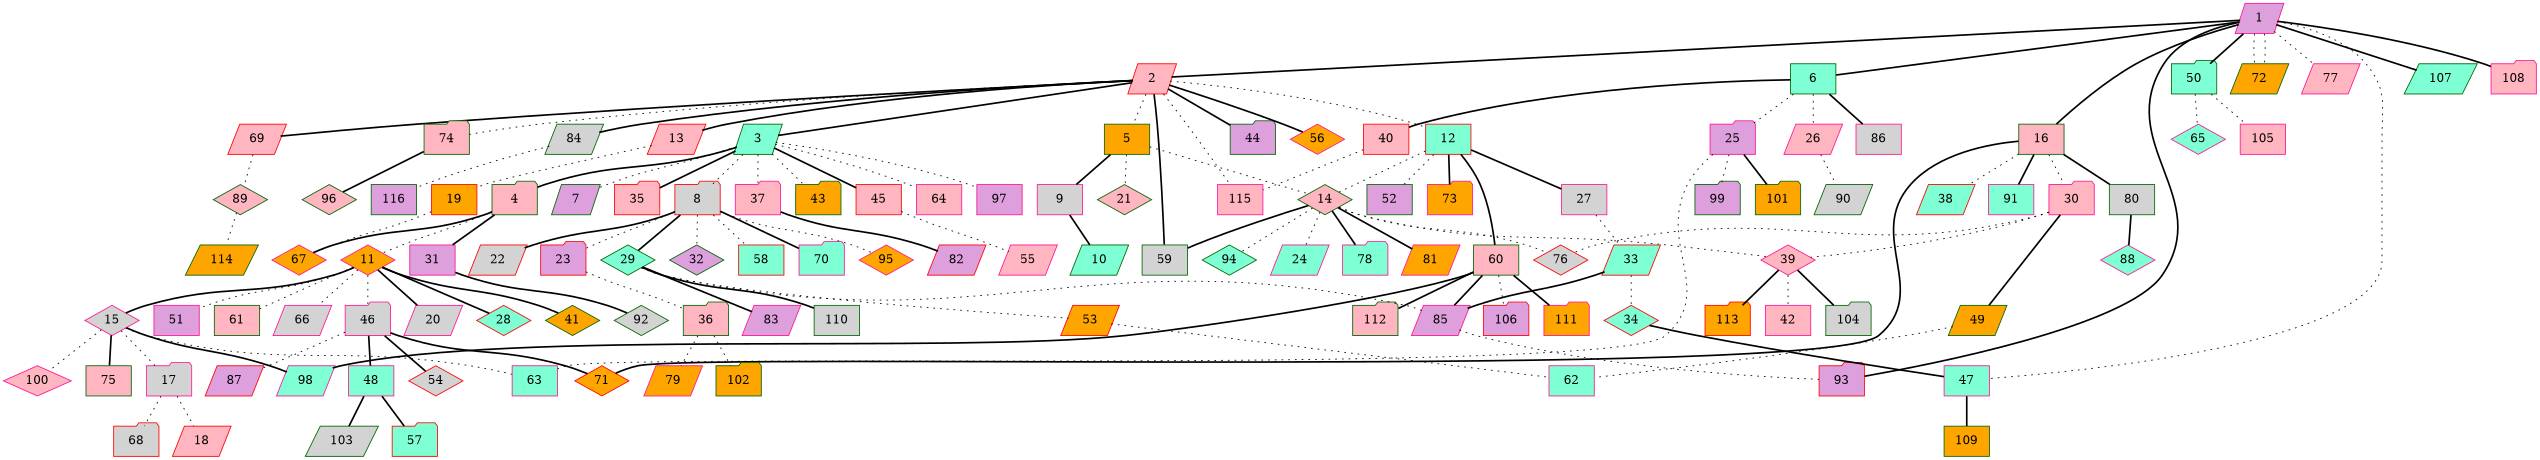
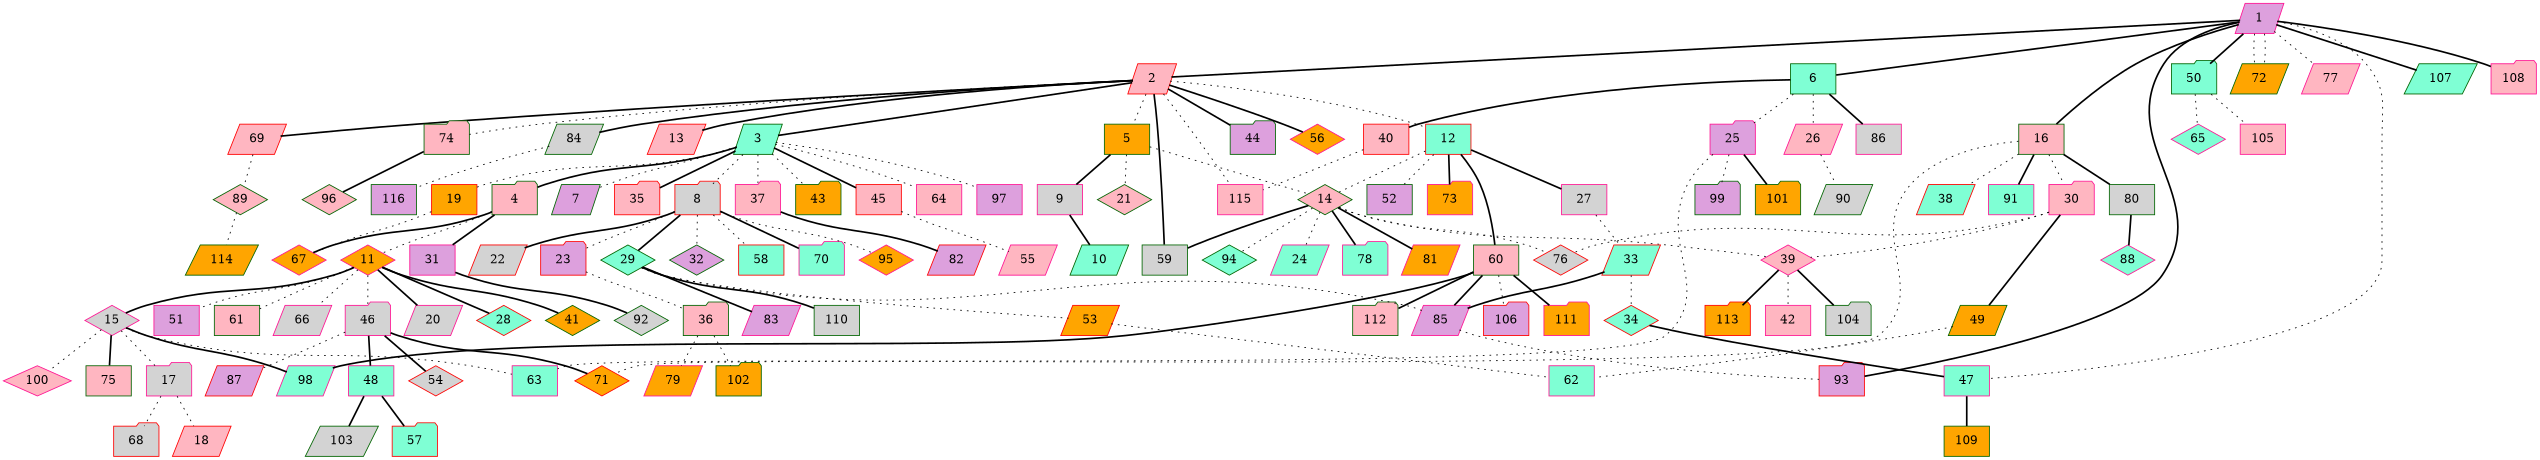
edge "13" -- "19": now "3" -- "19"
edge "16" -- "71": style bold -> dotted
